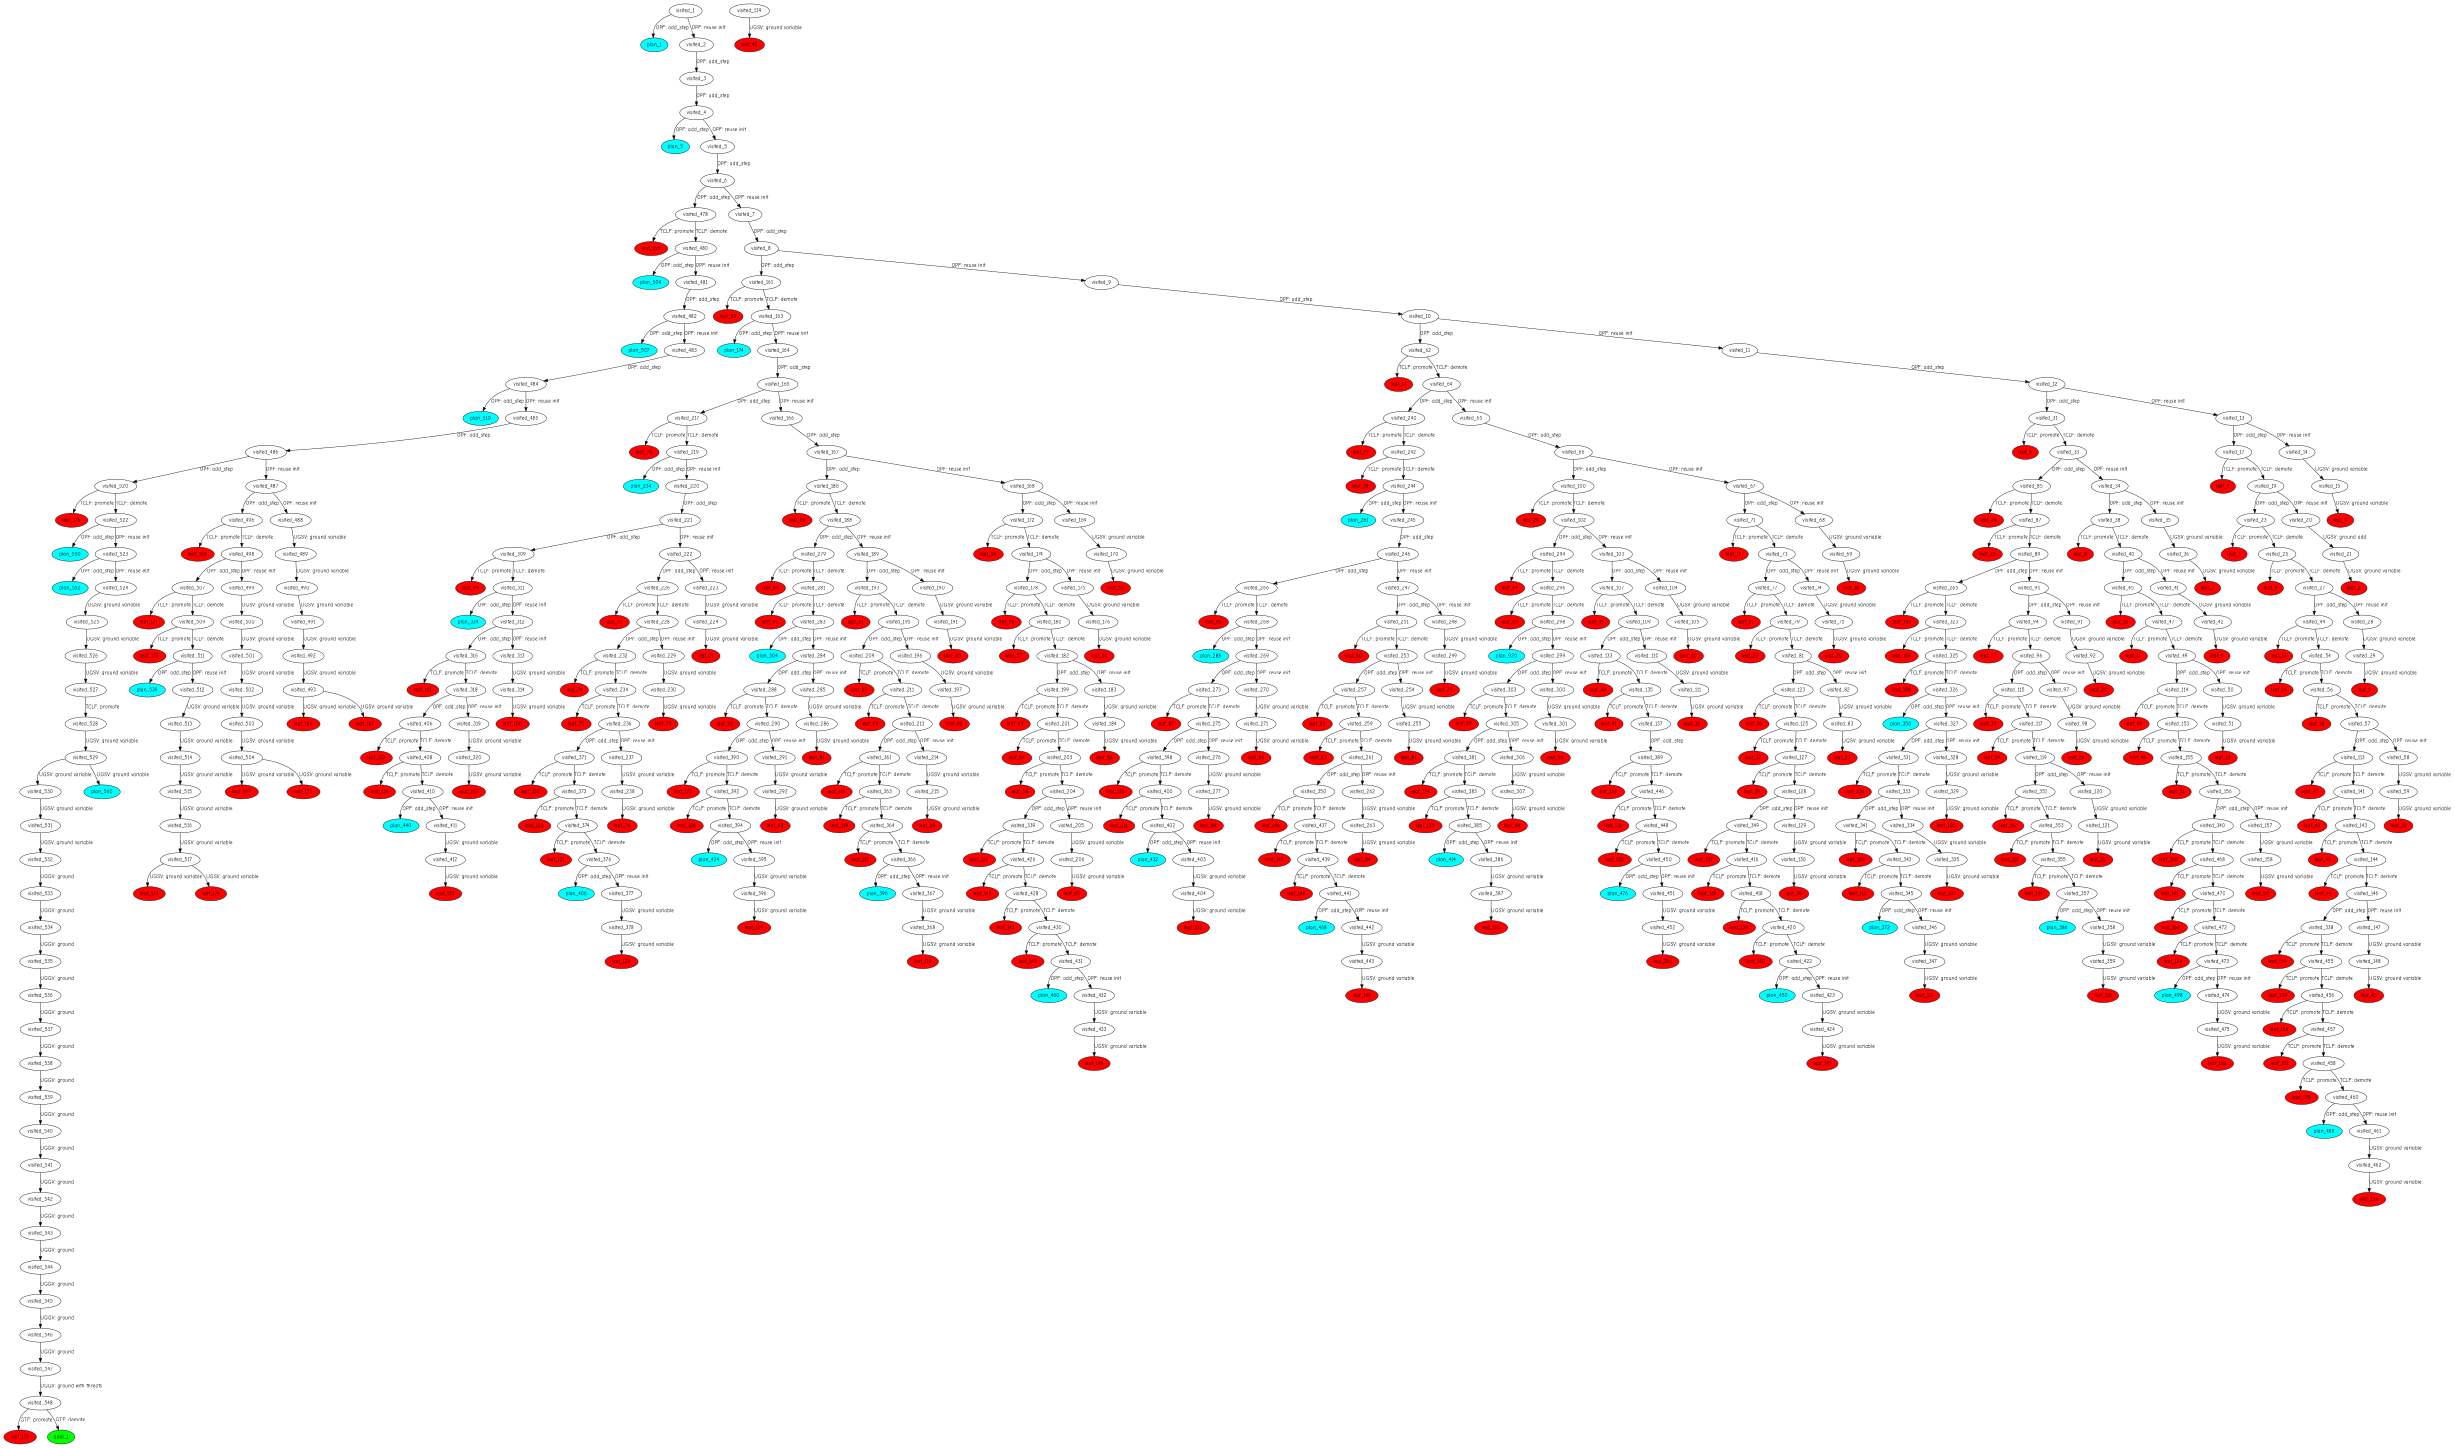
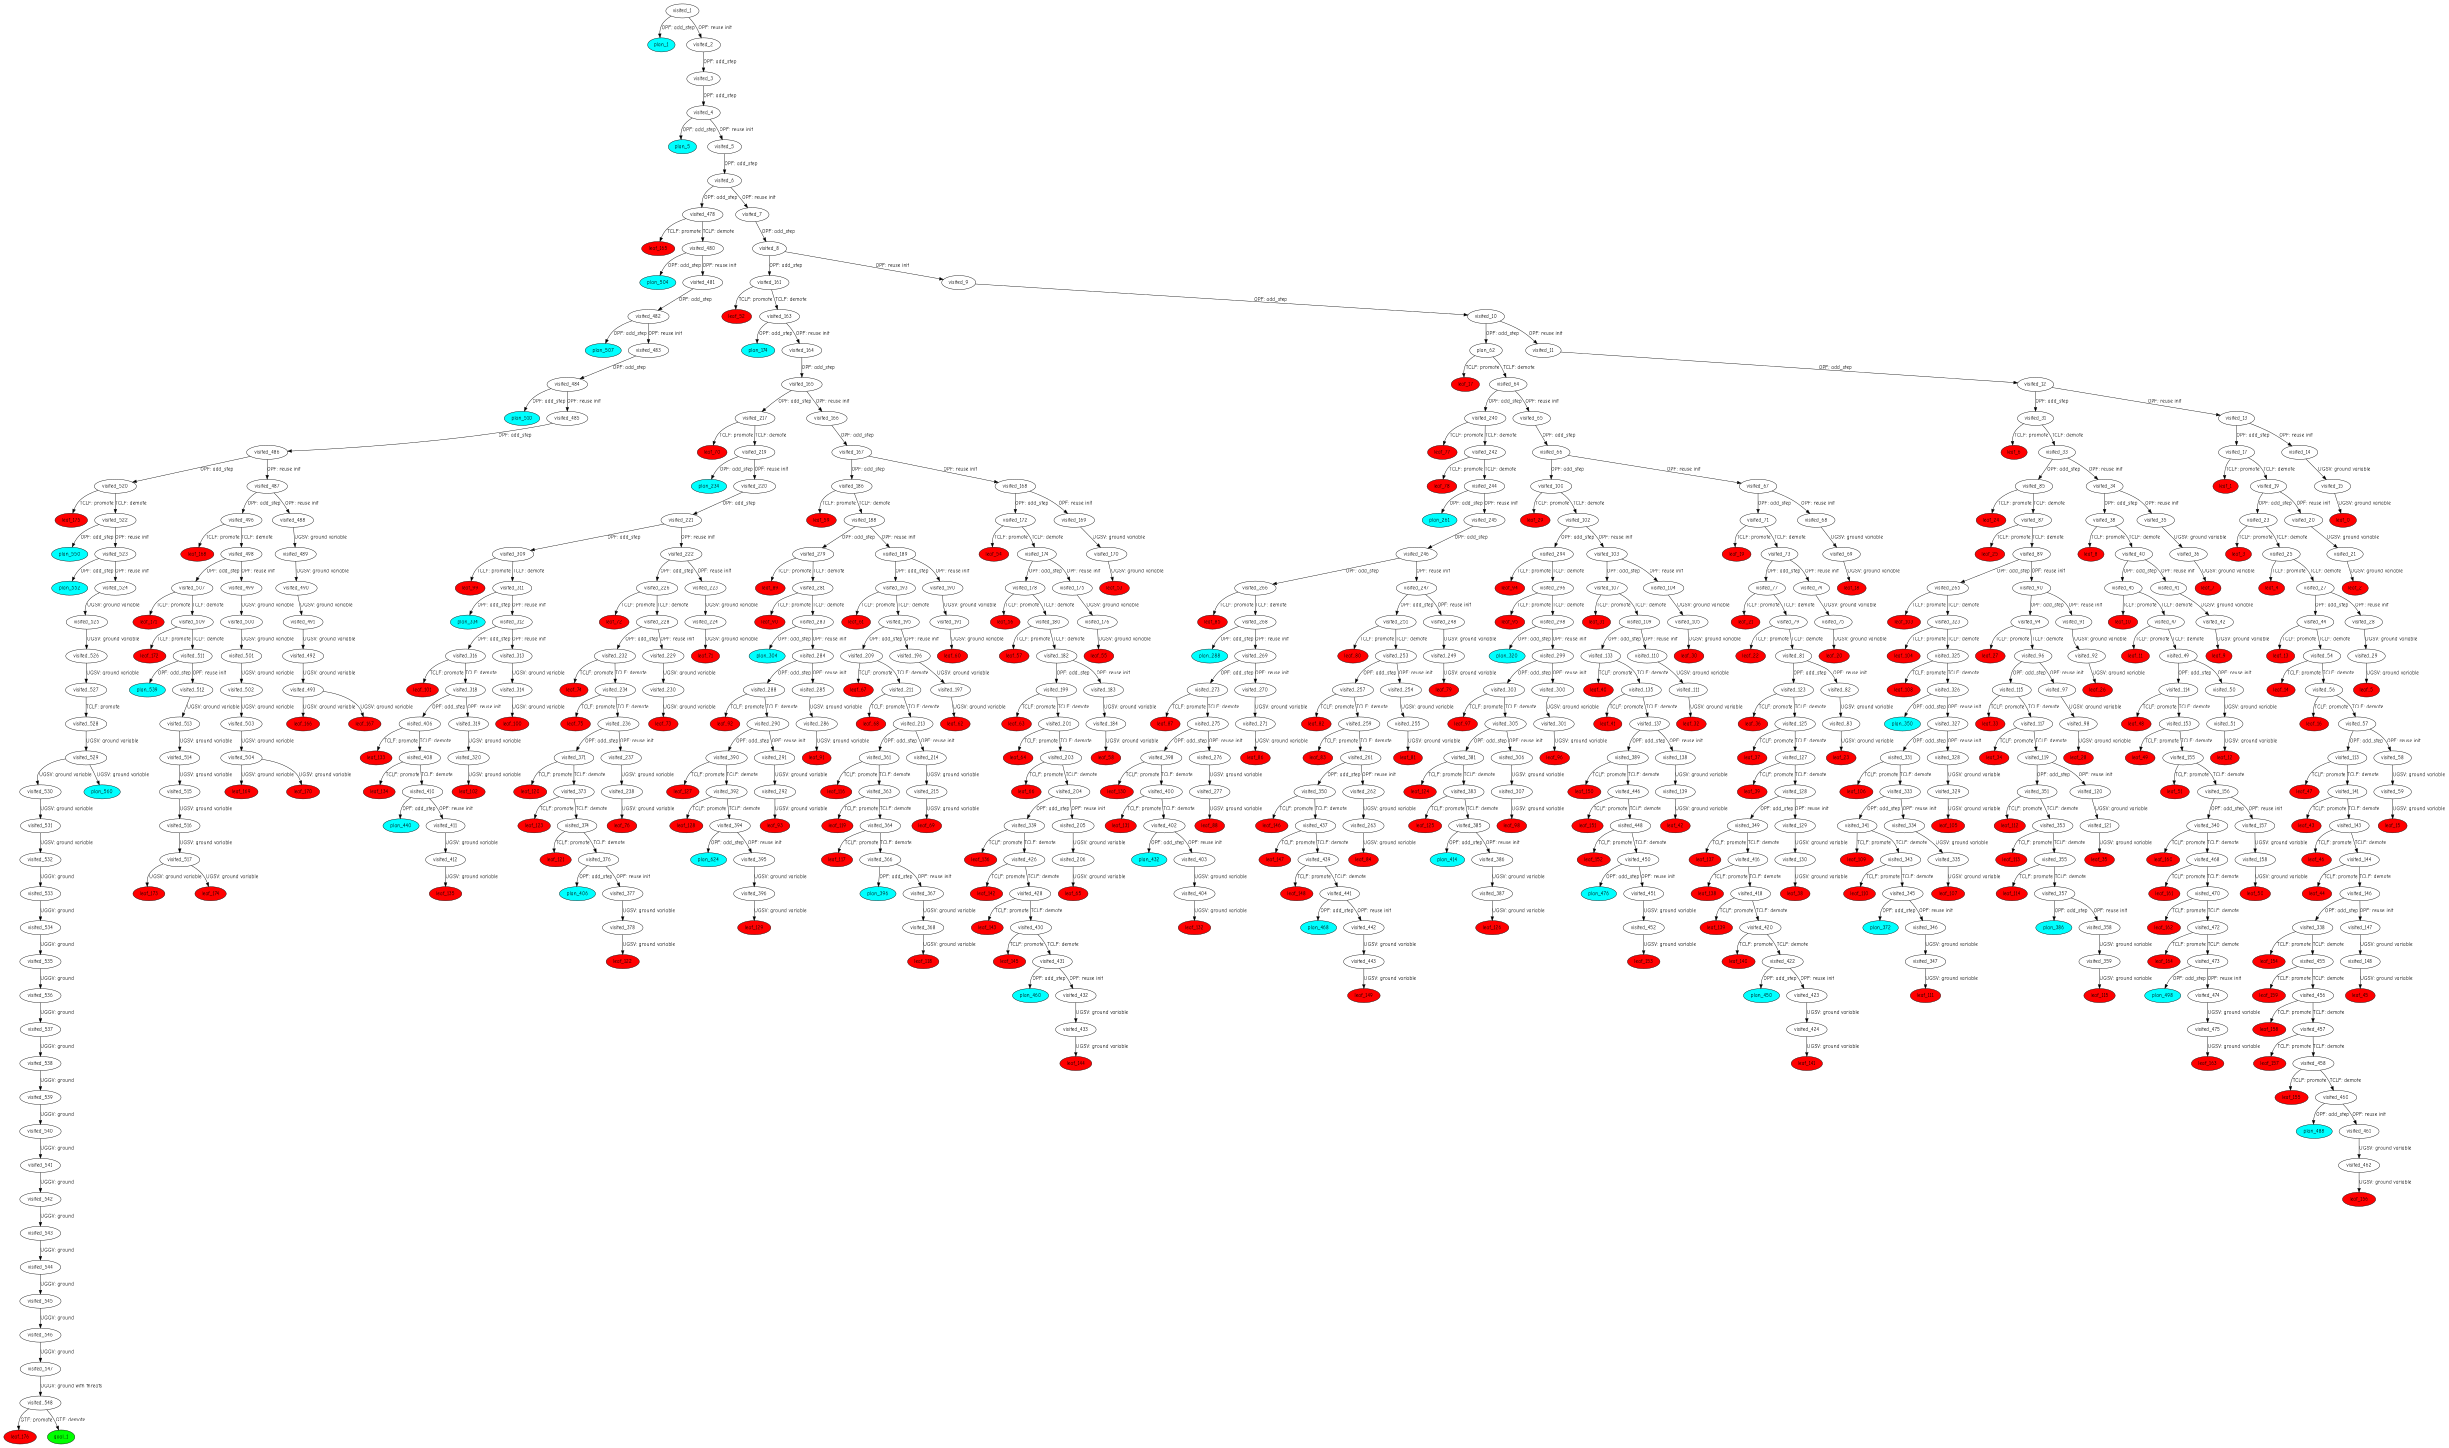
node "visited_62": label "visited_62" -> "plan_62"
edge "visited_20" -> "visited_21": label "UGSV: ground add" -> "UGSV: ground variable"
node "plan_920": label "plan_920" -> "plan_320"
node "visited_138": added
node "plan_424": label "plan_424" -> "plan_624"
